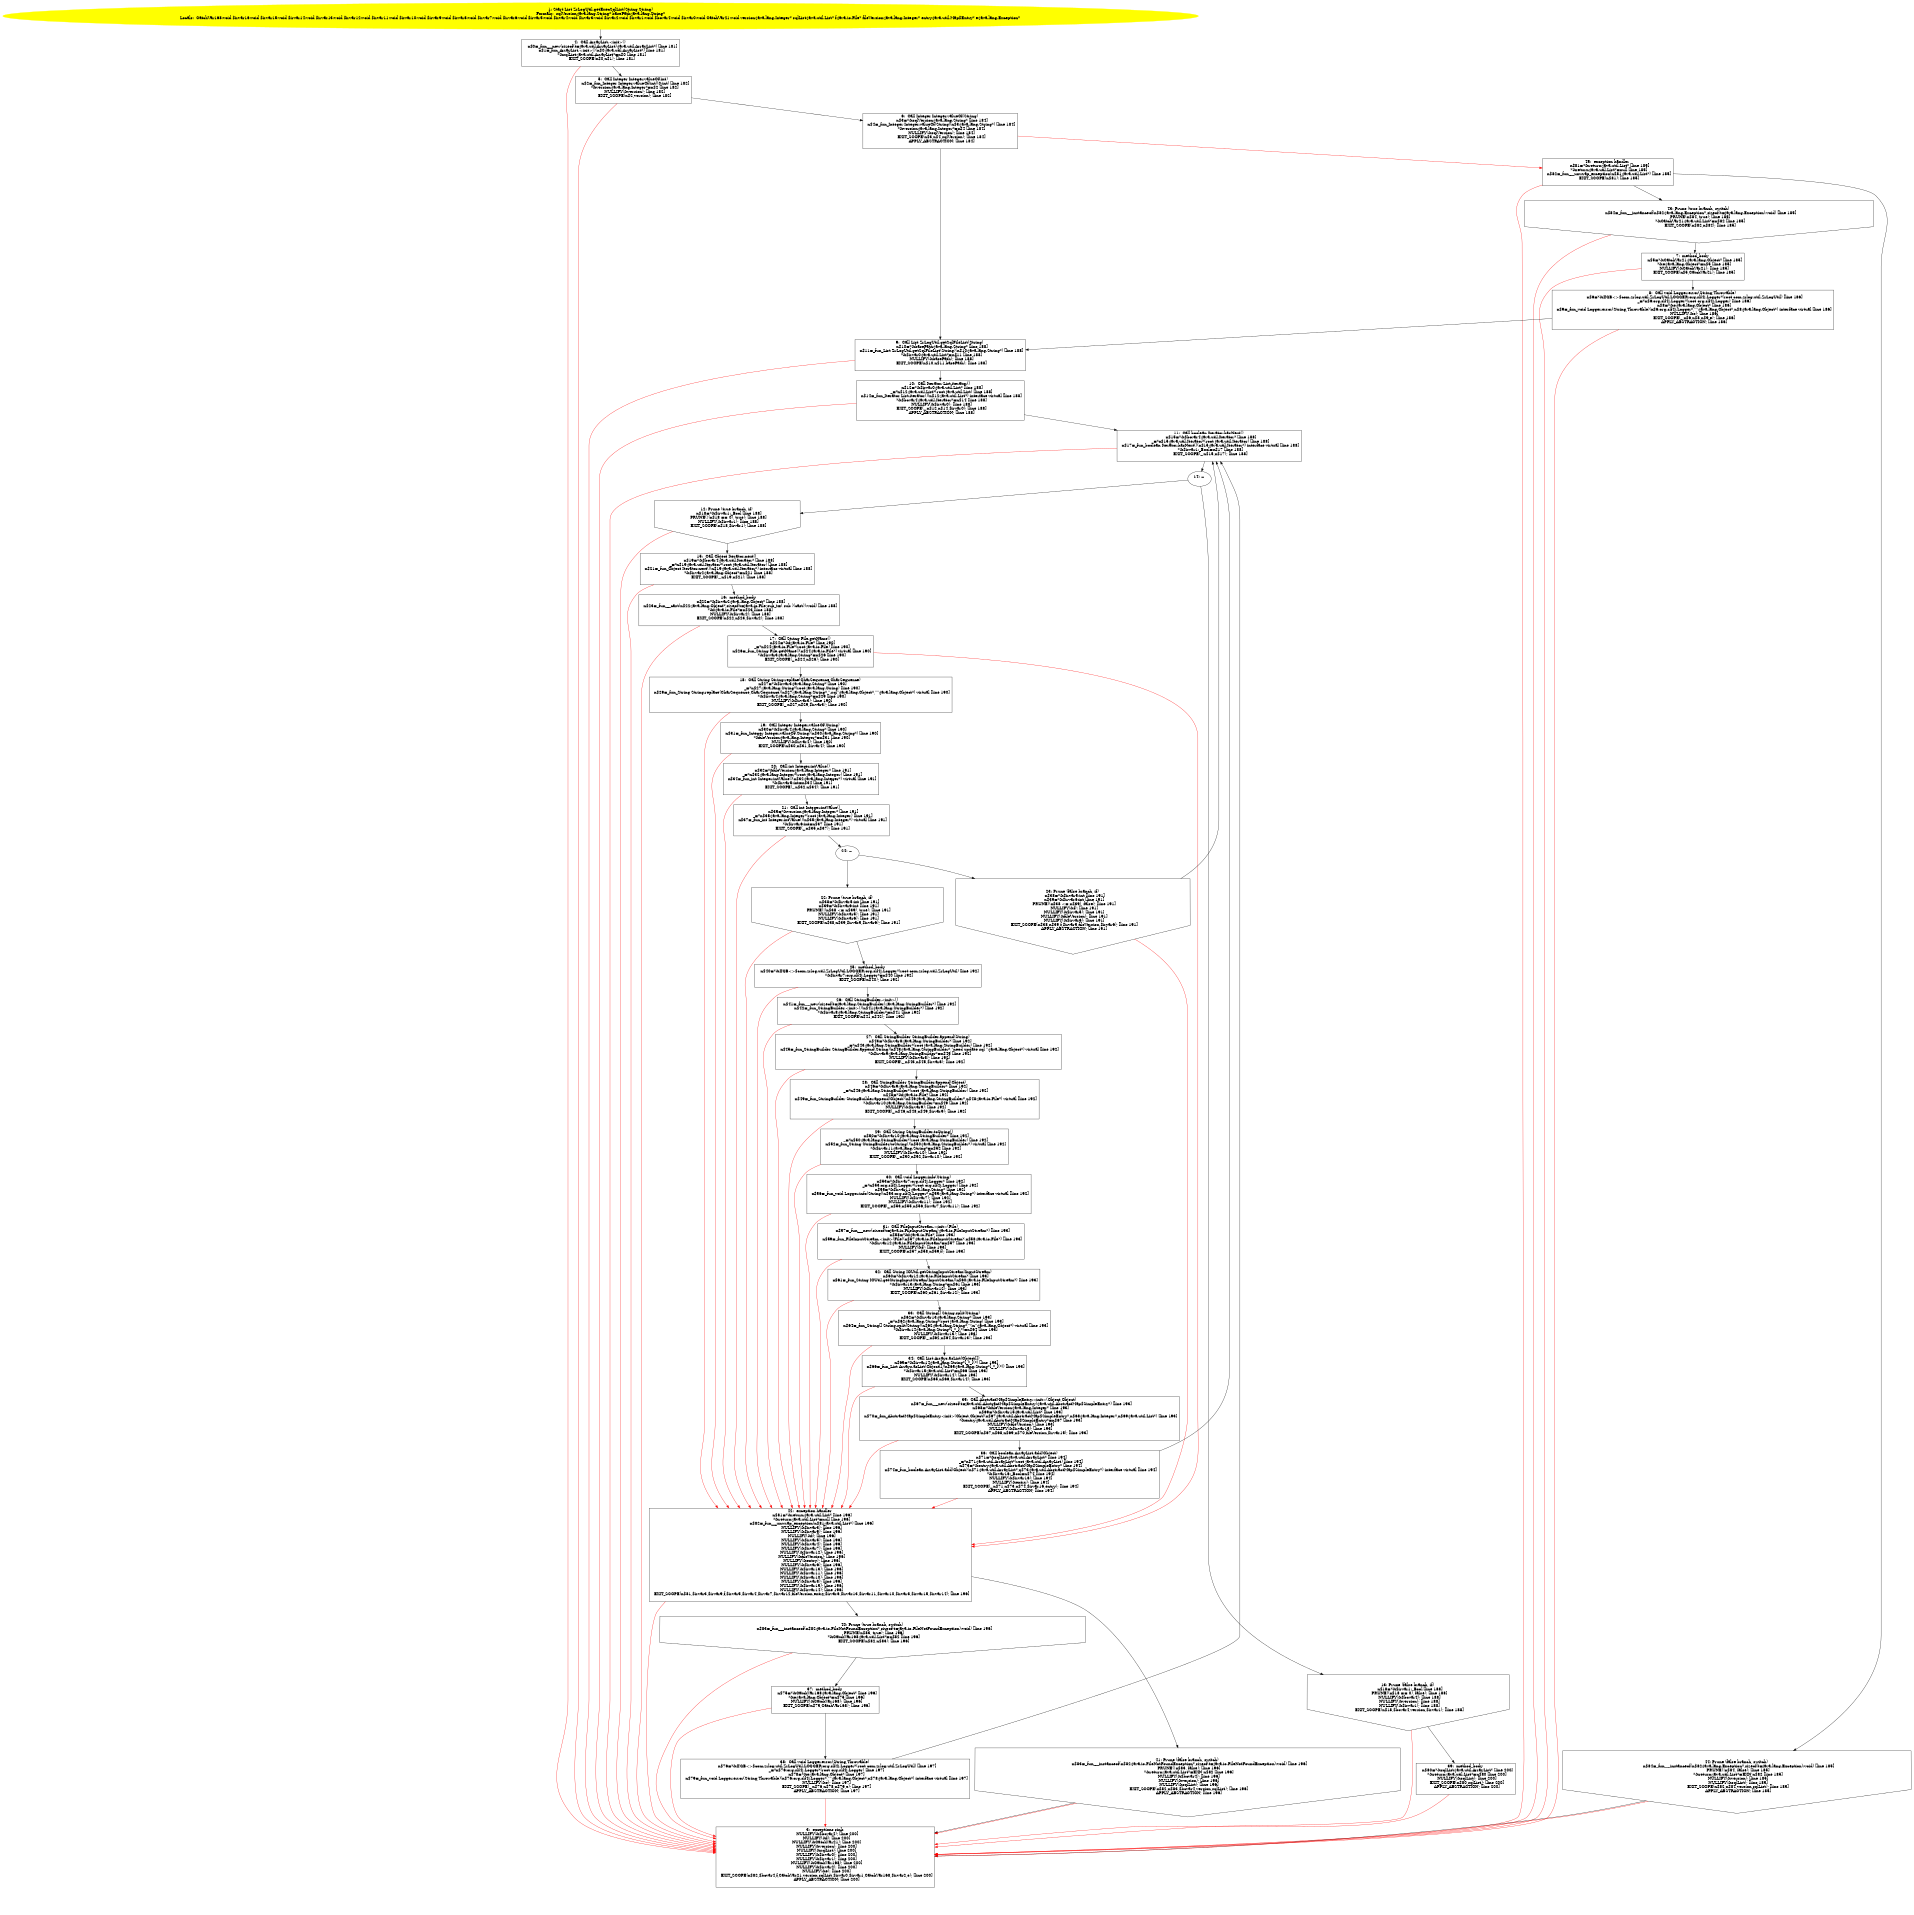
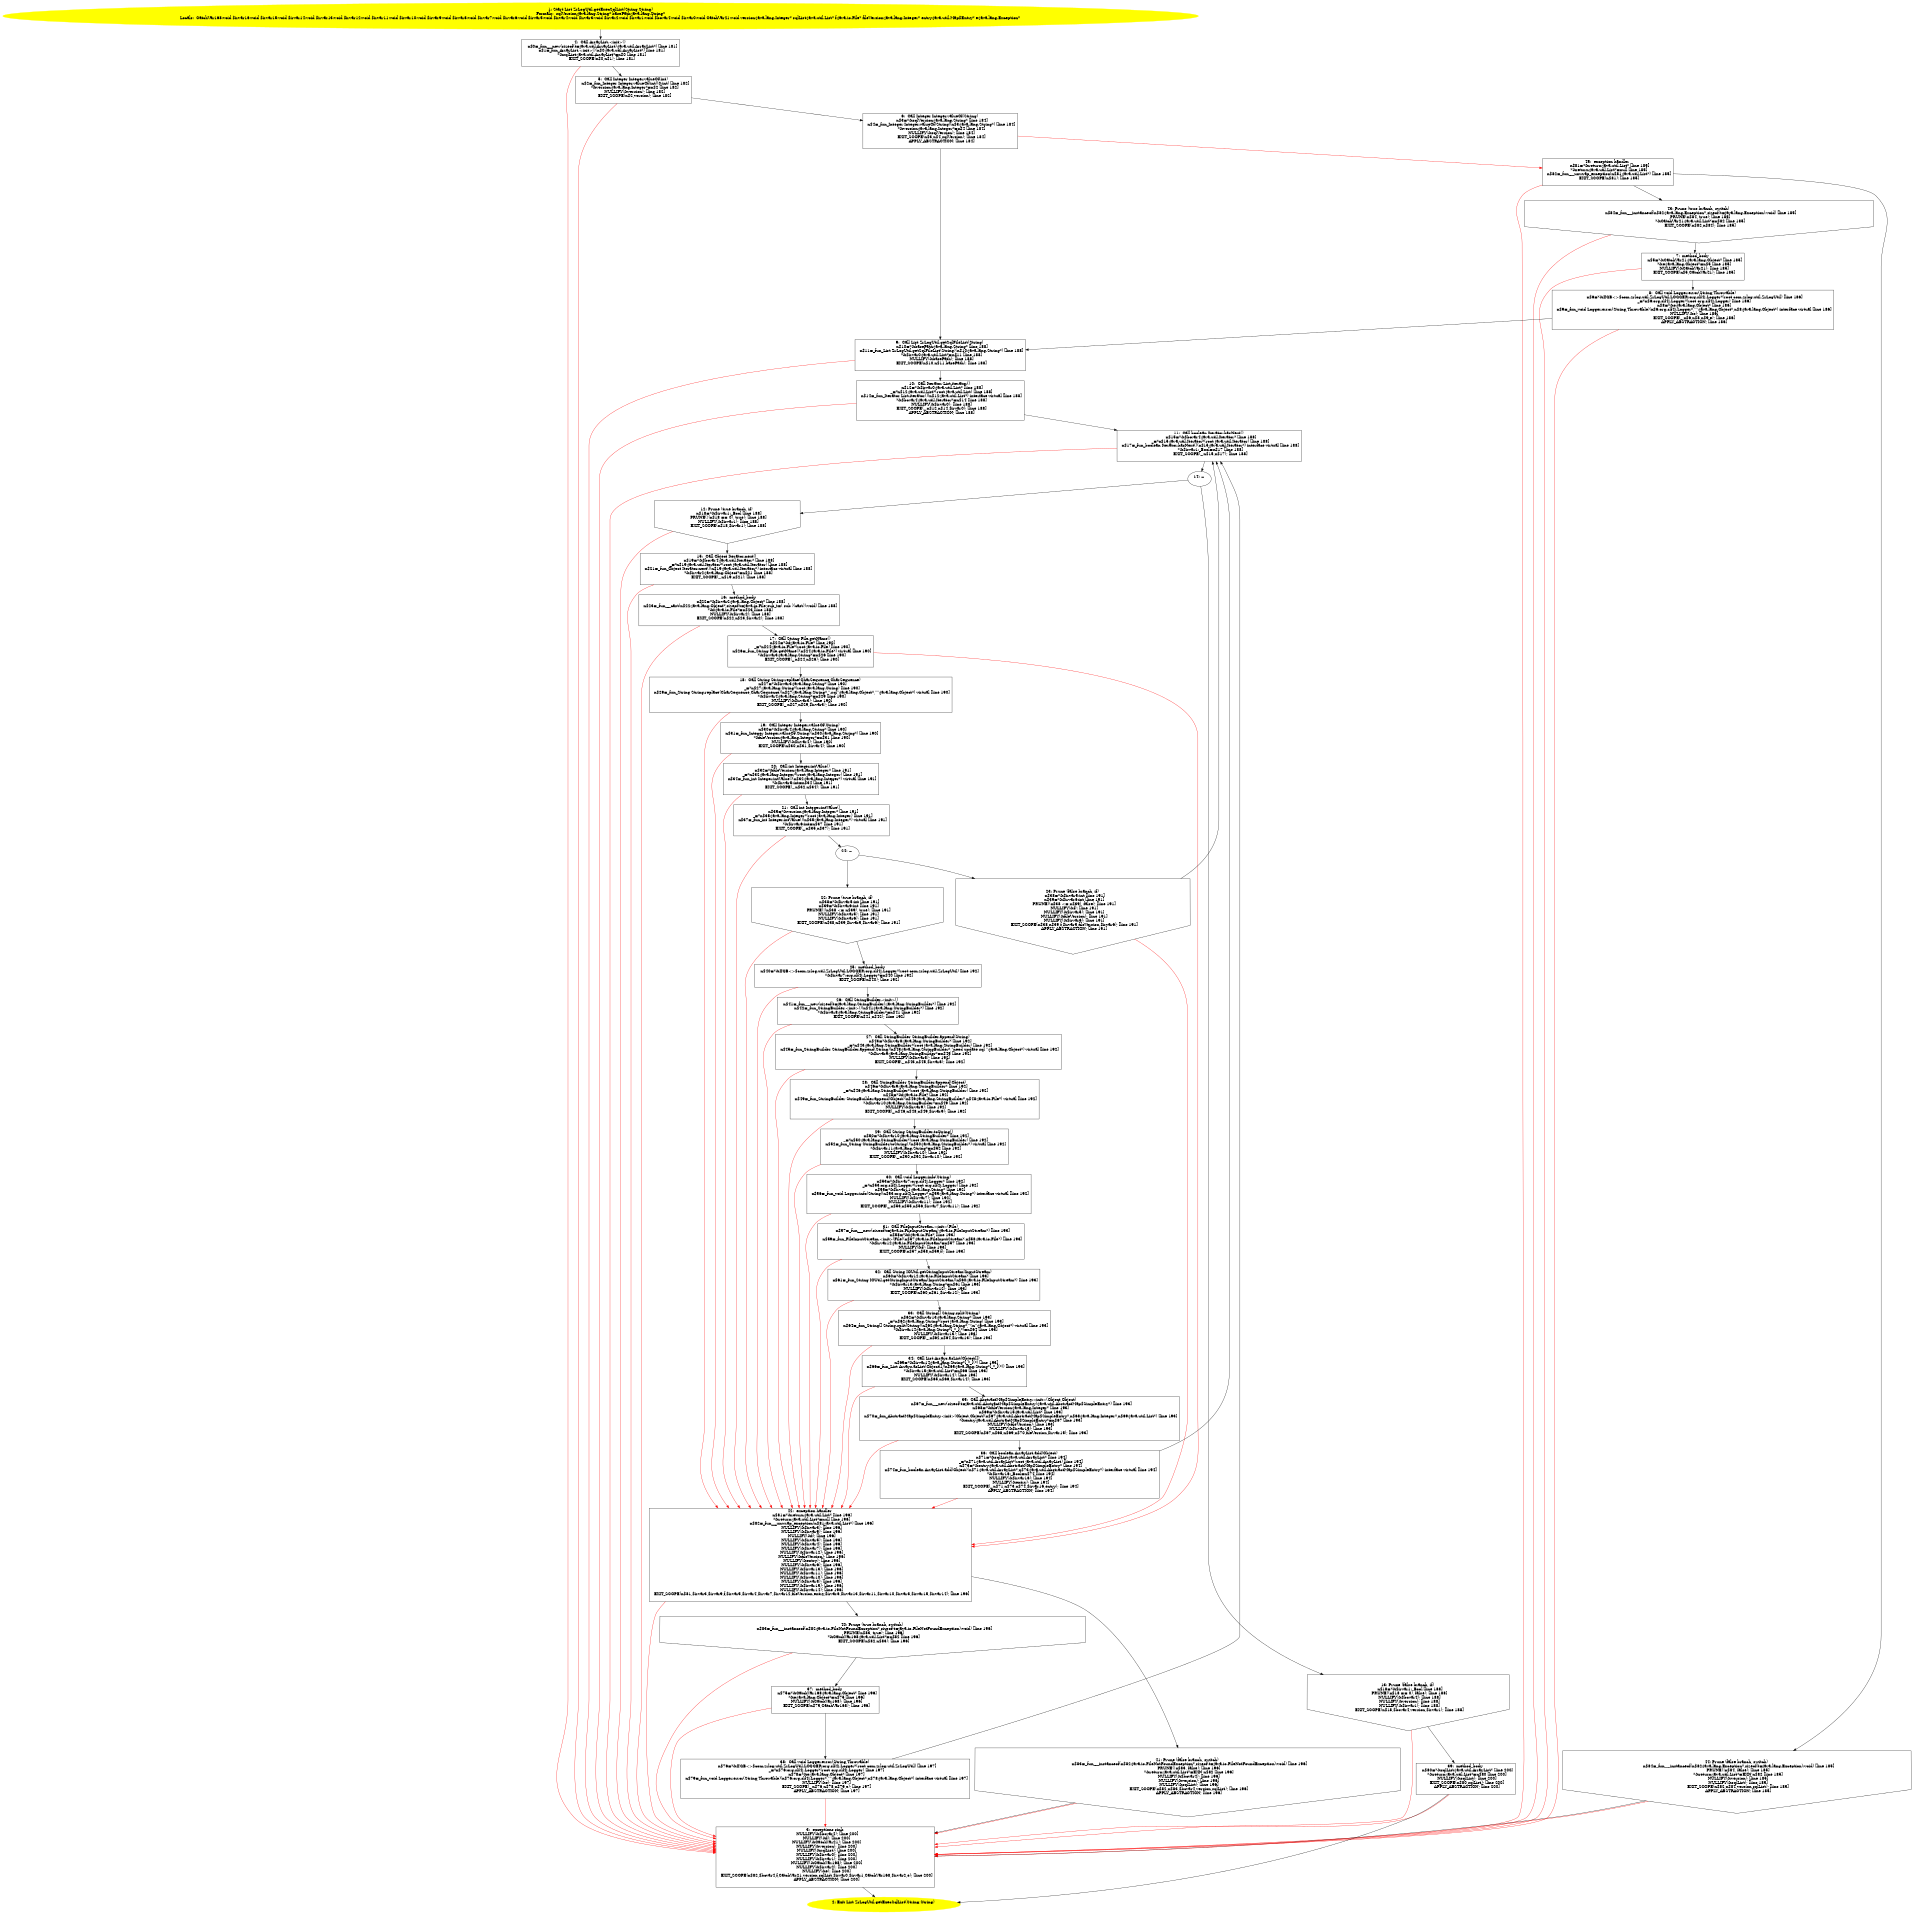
node "2: Exit List ZrLogUtil.getExecSqlList(String,String)": added
